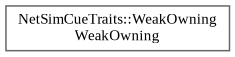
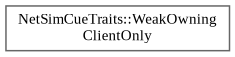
node "NetSimCueTraits::WeakOwning WeakOwning": label "NetSimCueTraits::WeakOwning WeakOwning" -> "NetSimCueTraits::WeakOwning ClientOnly"
